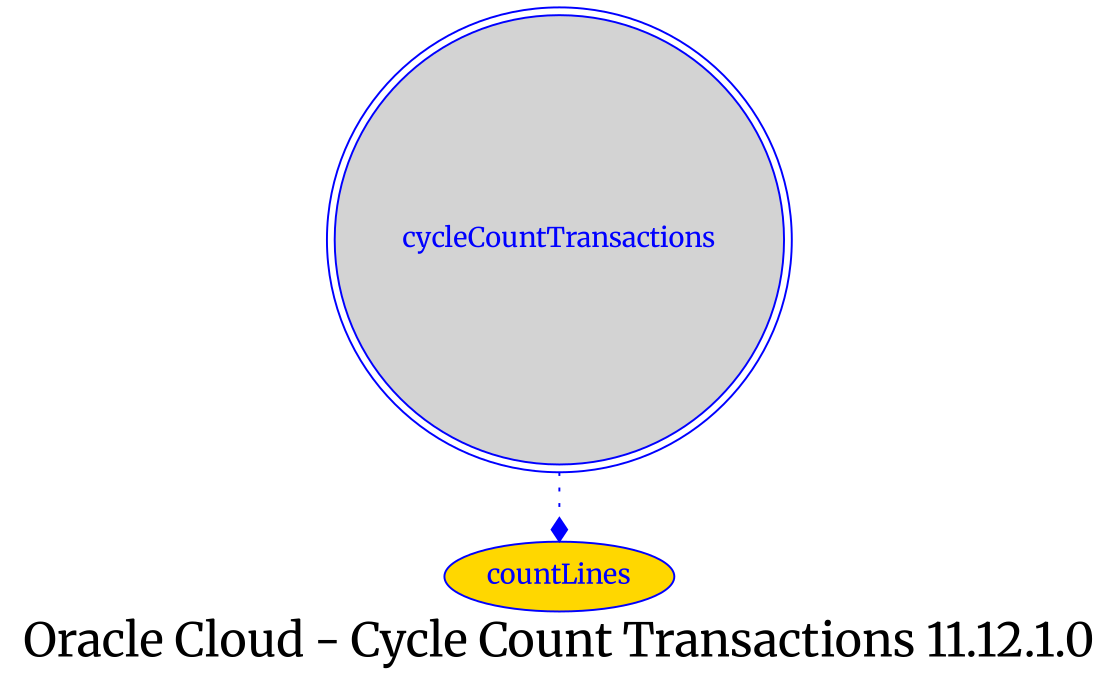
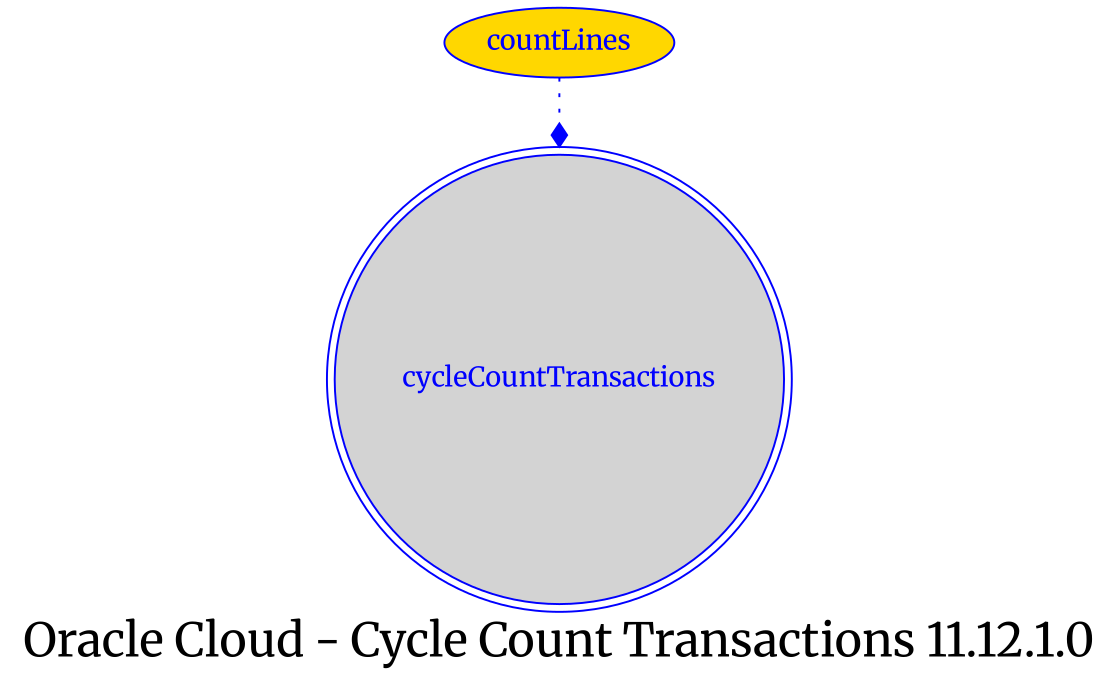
edge "cycleCountTransactions" -> "countLines": reversed
